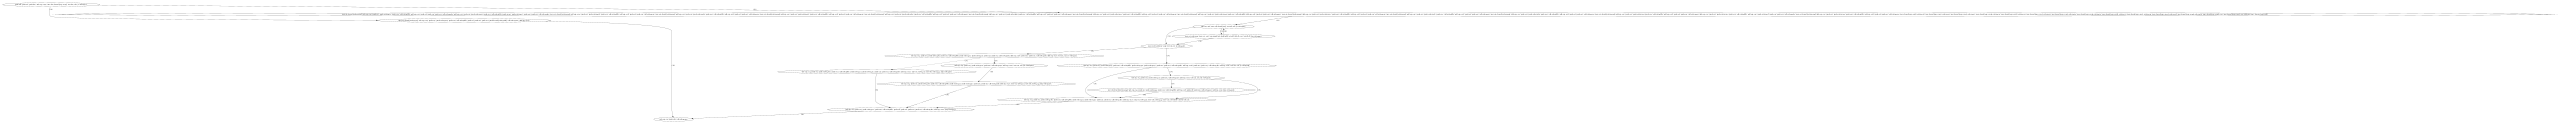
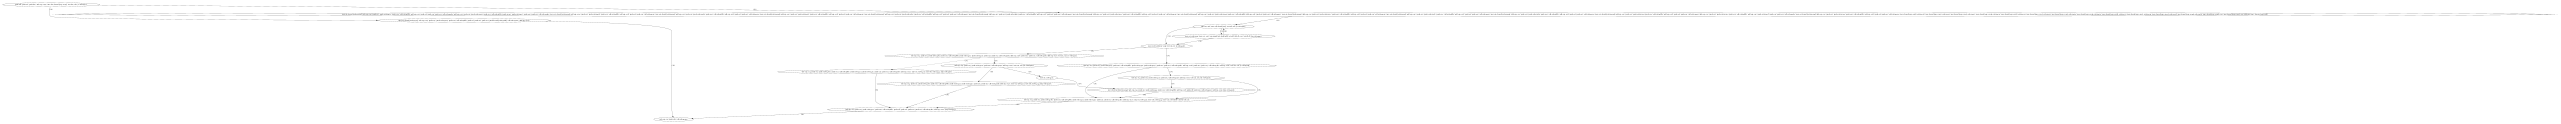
node "'mov esi, 0x8054c11',": added
